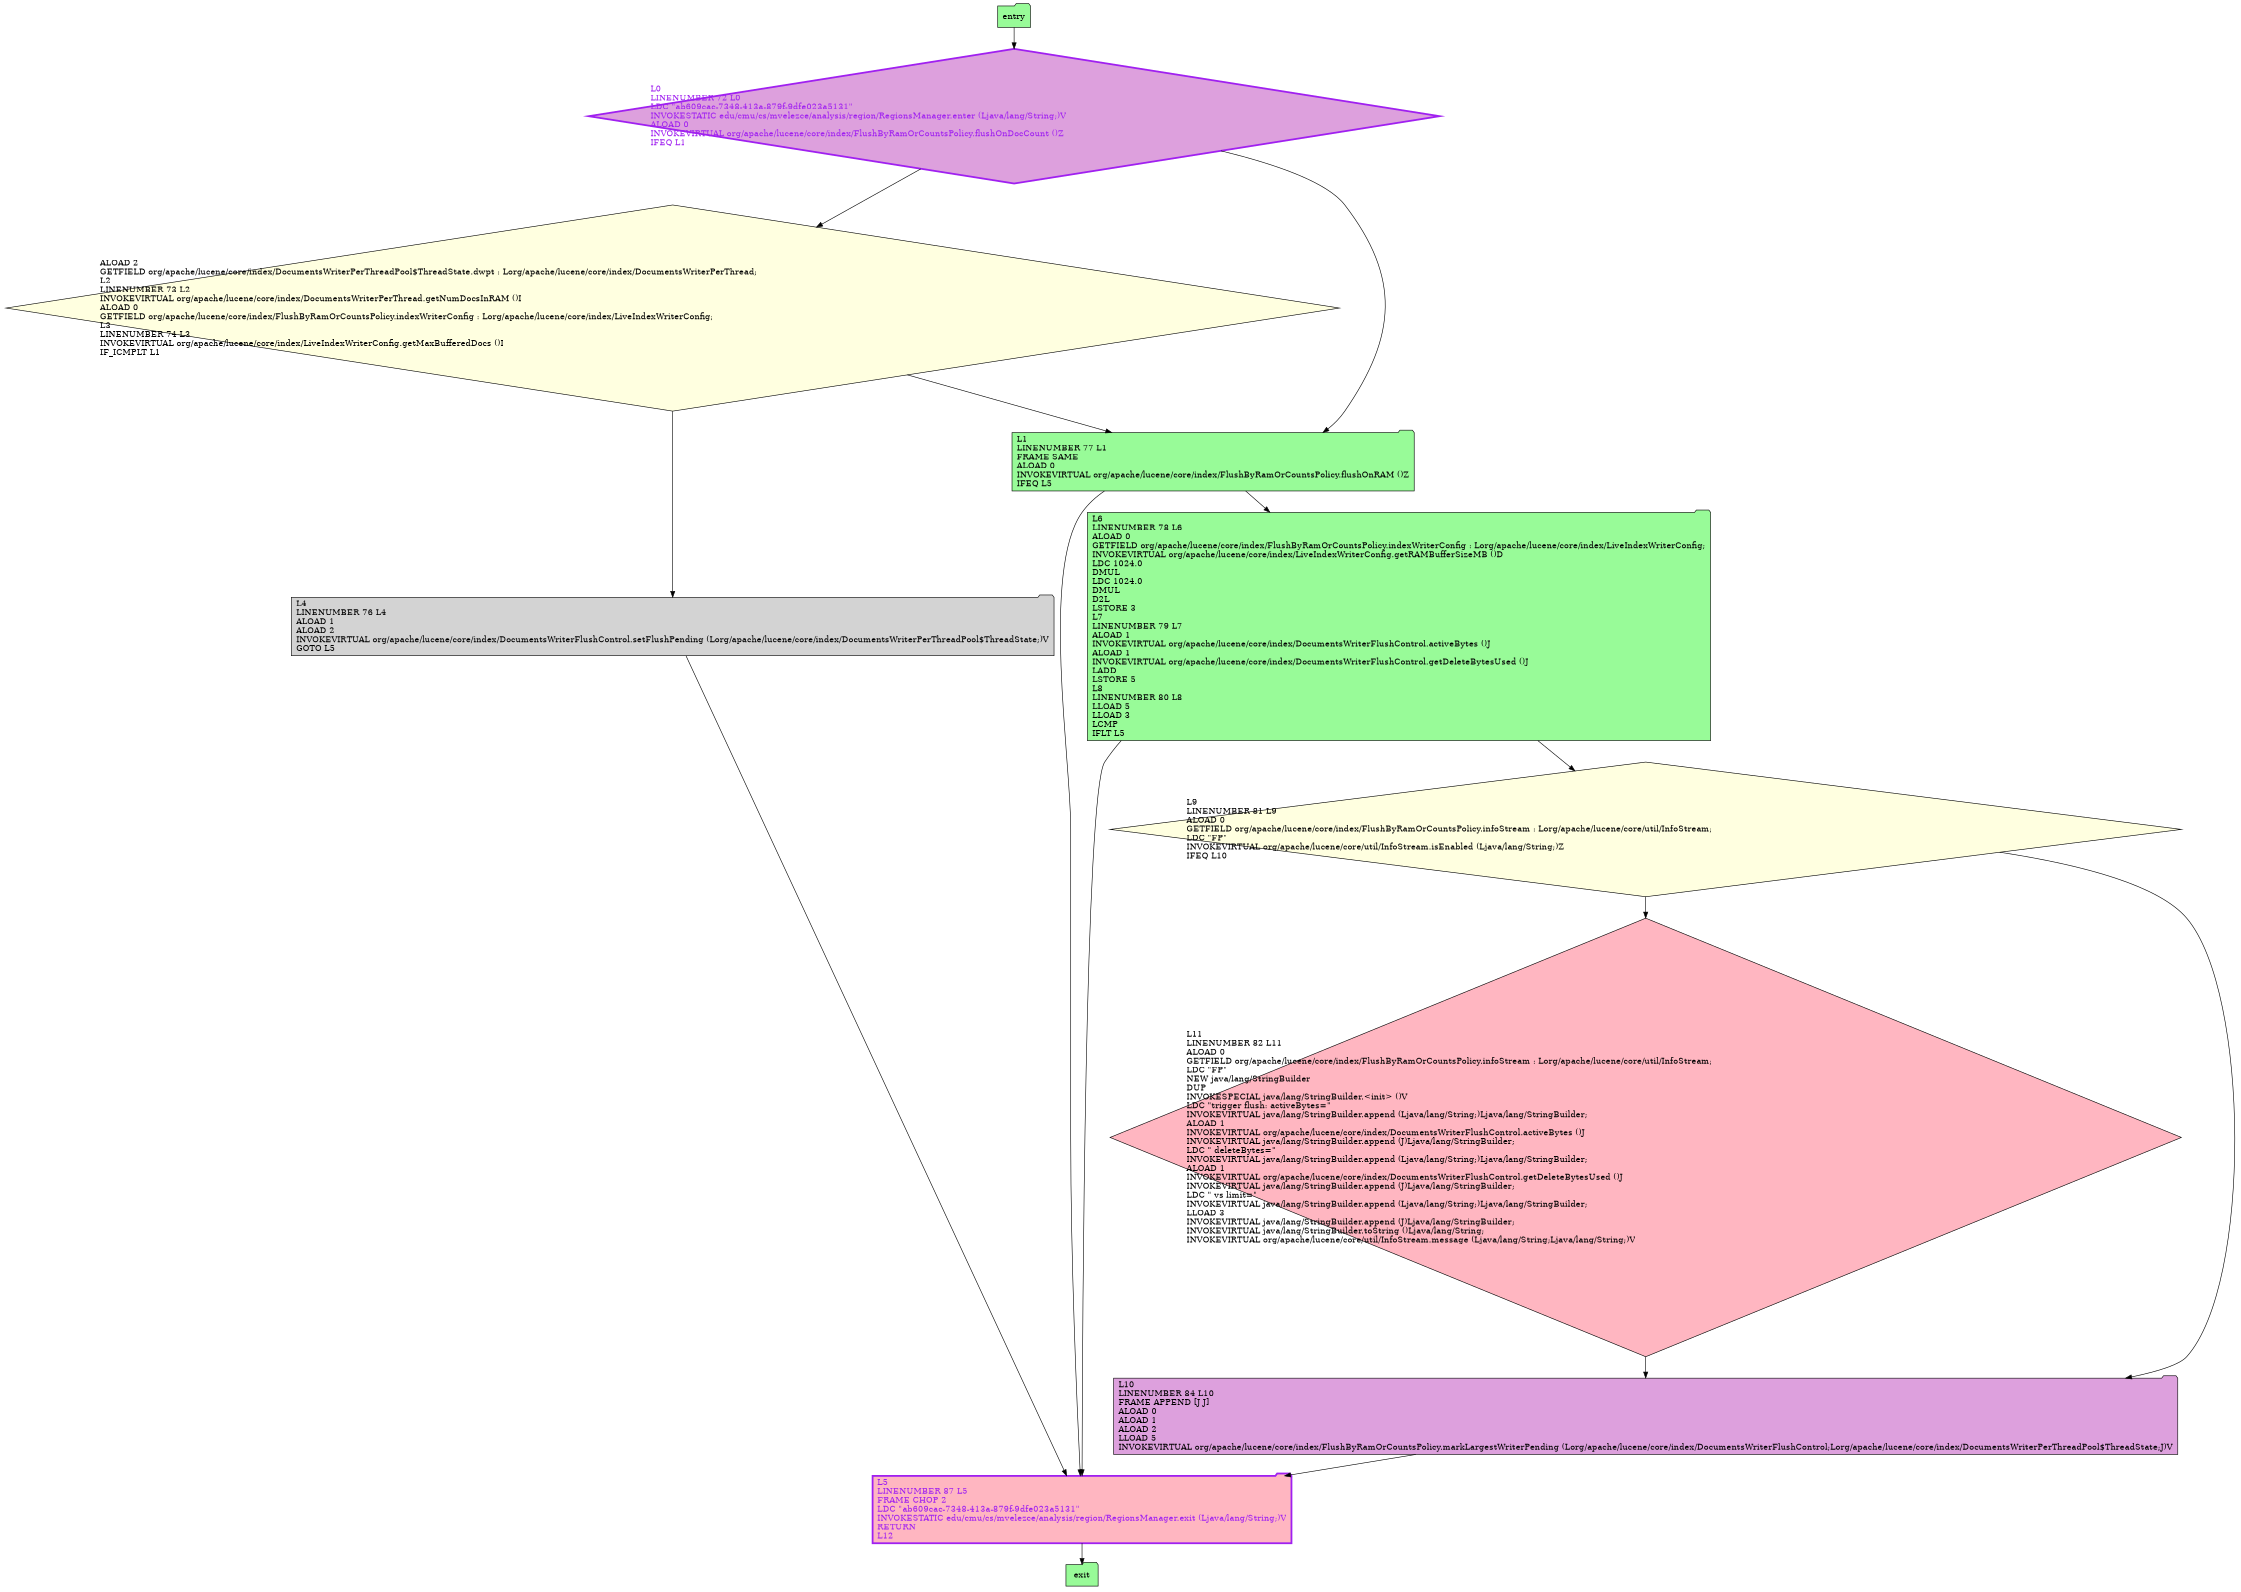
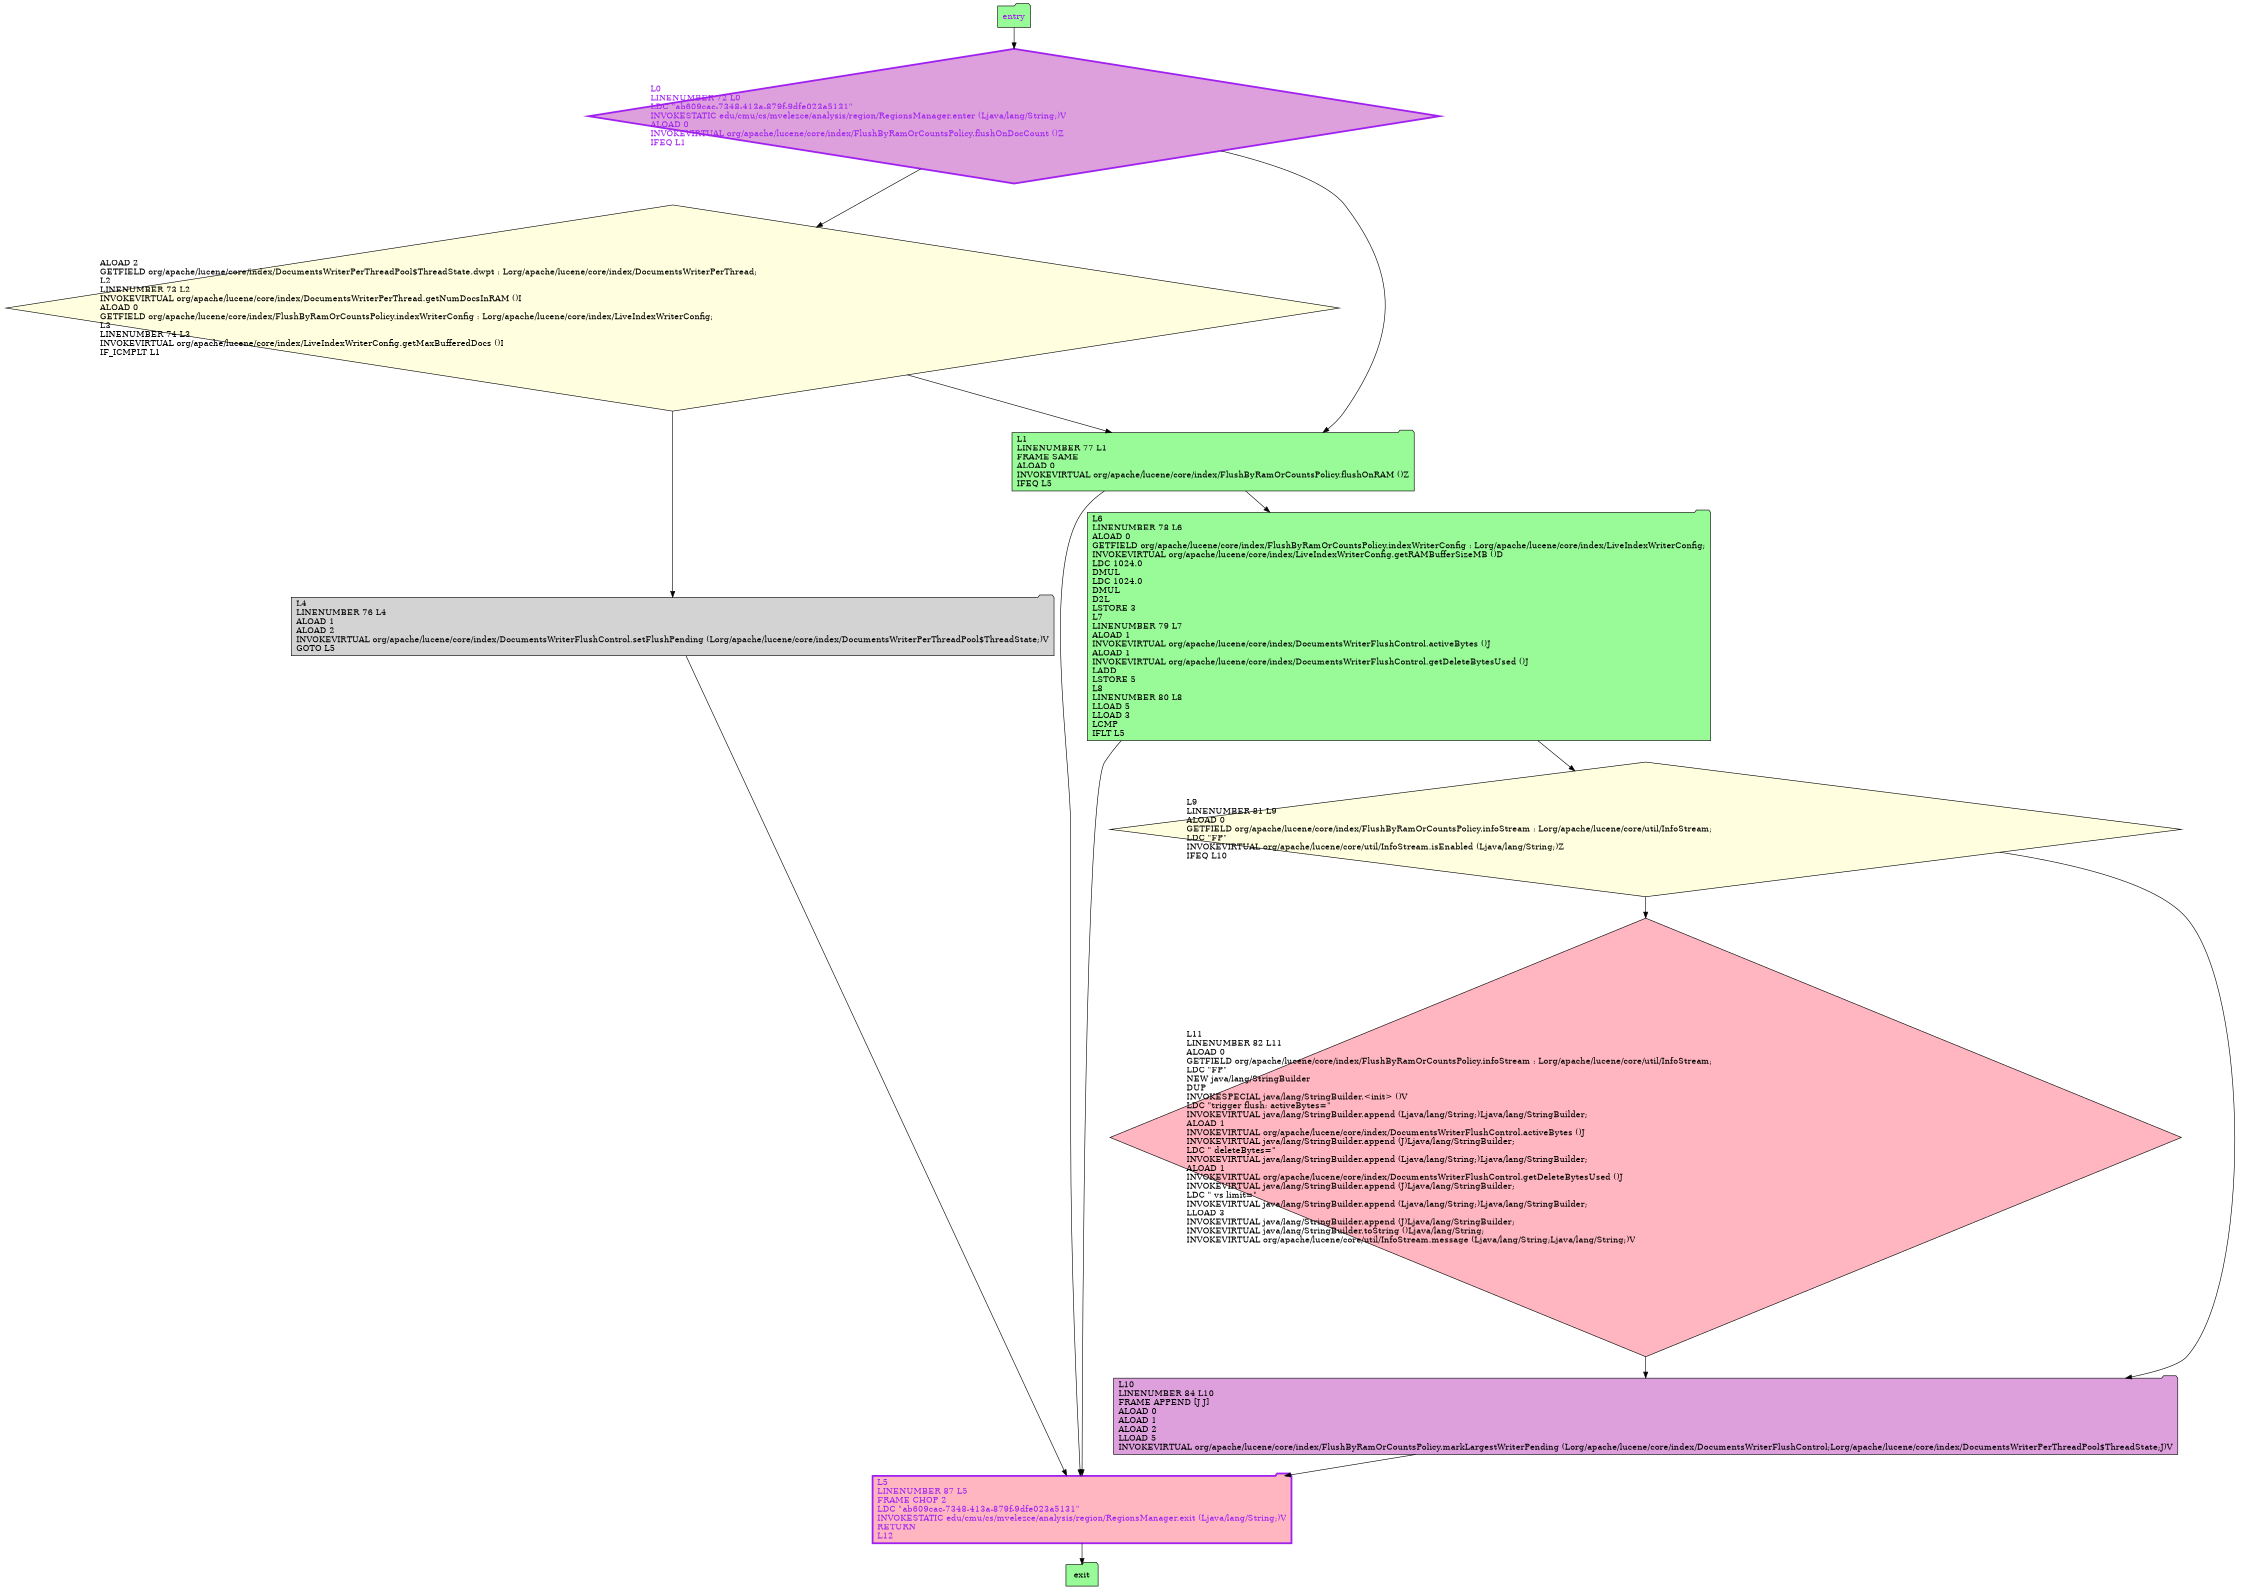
node "entry": fontcolor black -> purple
